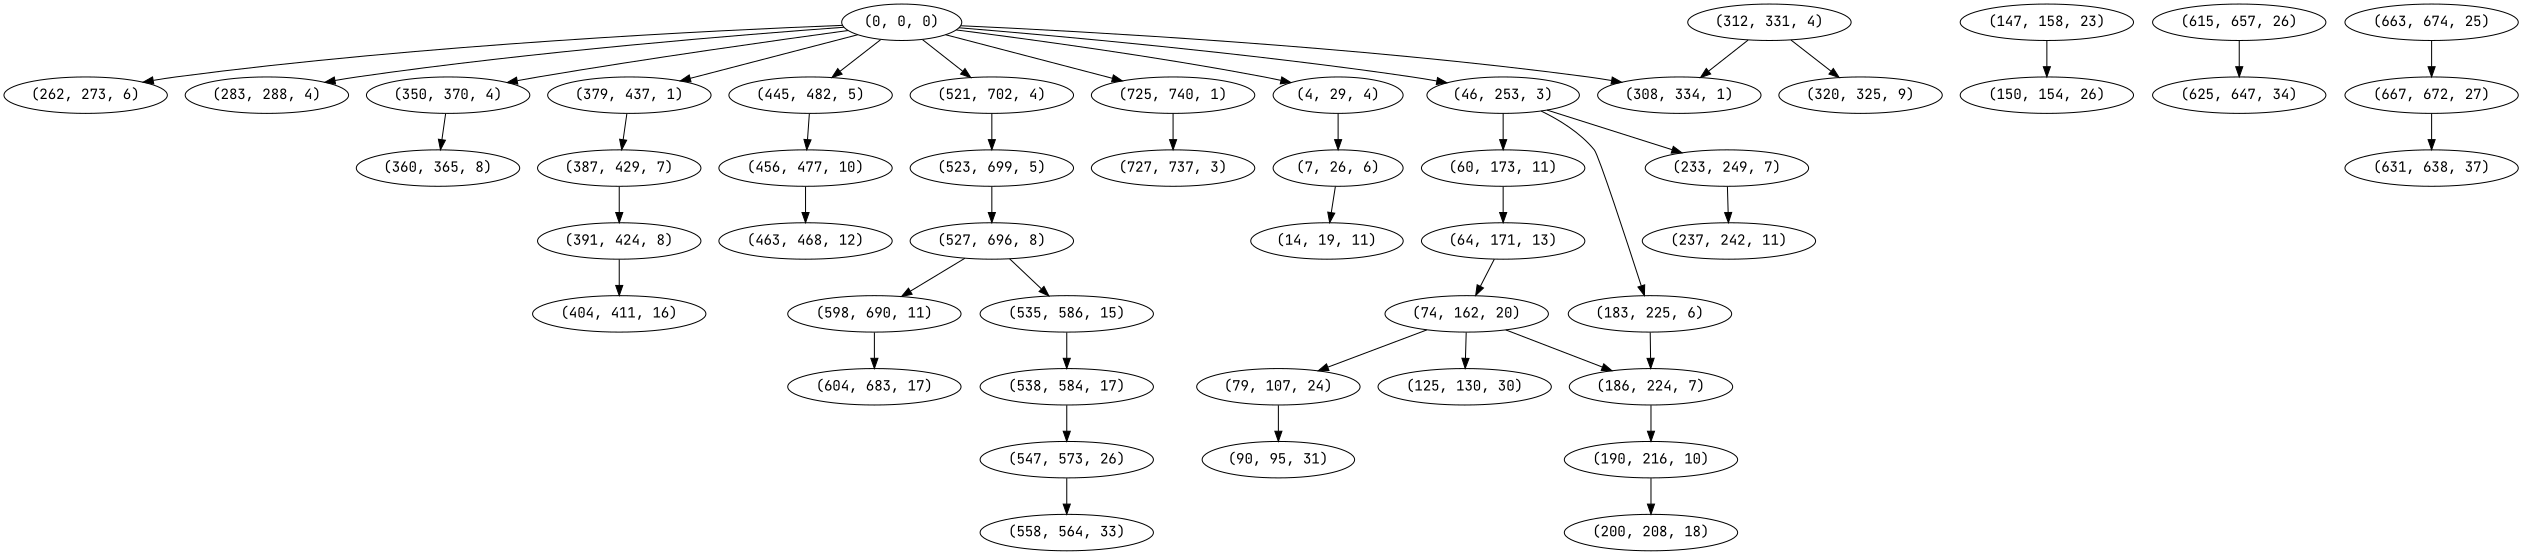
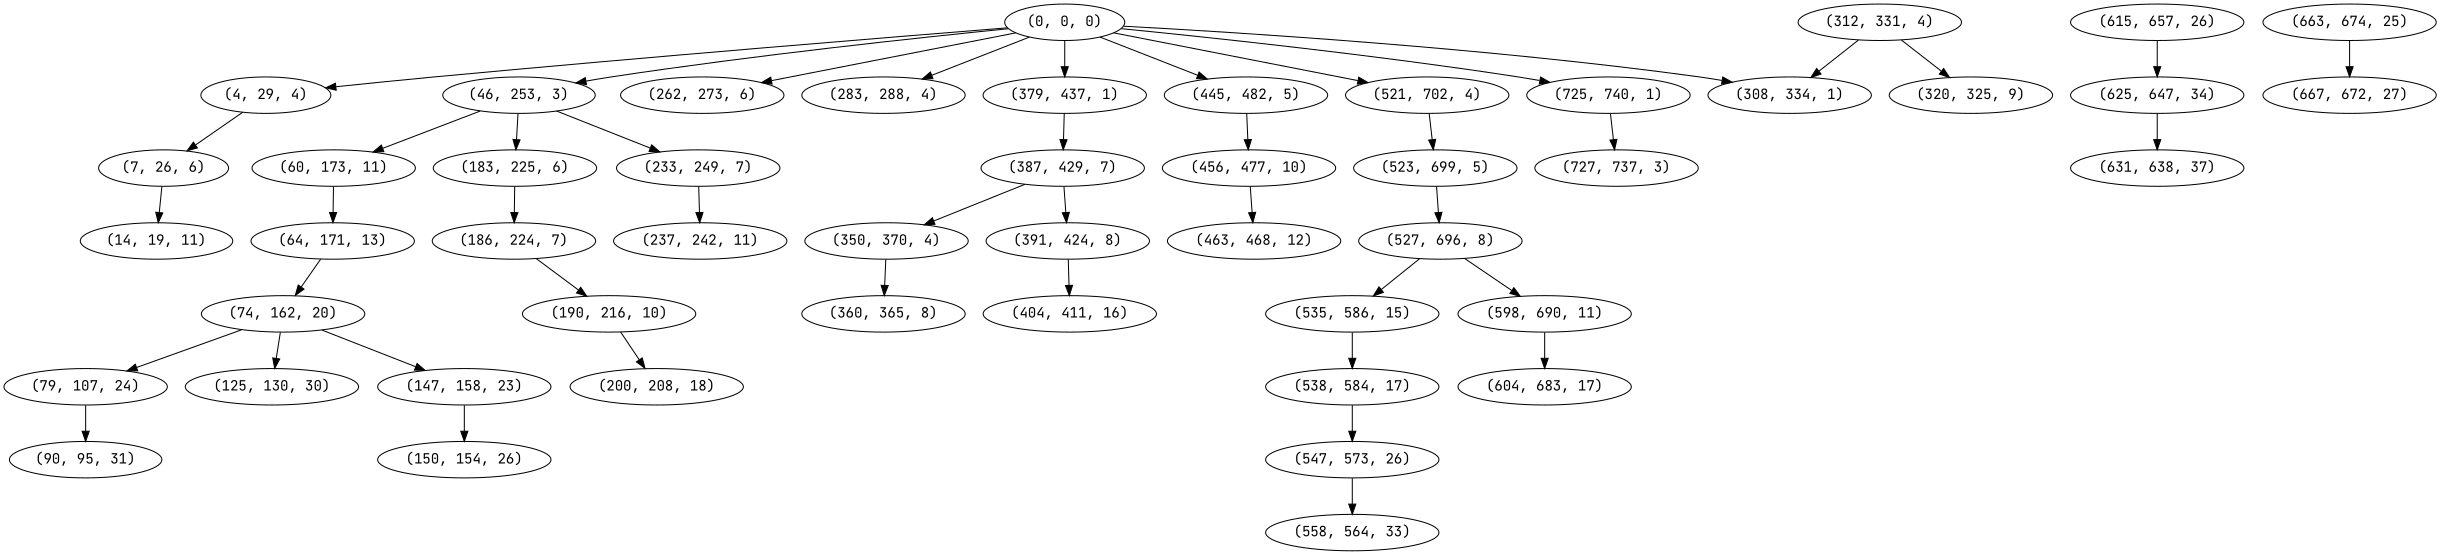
edge "(0, 0, 0)" -> "(350, 370, 4)": now "(387, 429, 7)" -> "(350, 370, 4)"
edge "(667, 672, 27)" -> "(631, 638, 37)": now "(625, 647, 34)" -> "(631, 638, 37)"
edge "(74, 162, 20)" -> "(186, 224, 7)": now "(74, 162, 20)" -> "(147, 158, 23)"
